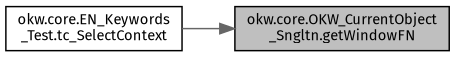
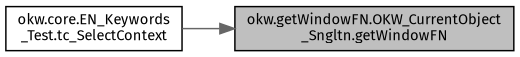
node "okw.core.OKW_CurrentObject _Sngltn.getWindowFN": label "okw.core.OKW_CurrentObject _Sngltn.getWindowFN" -> "okw.getWindowFN.OKW_CurrentObject _Sngltn.getWindowFN"
